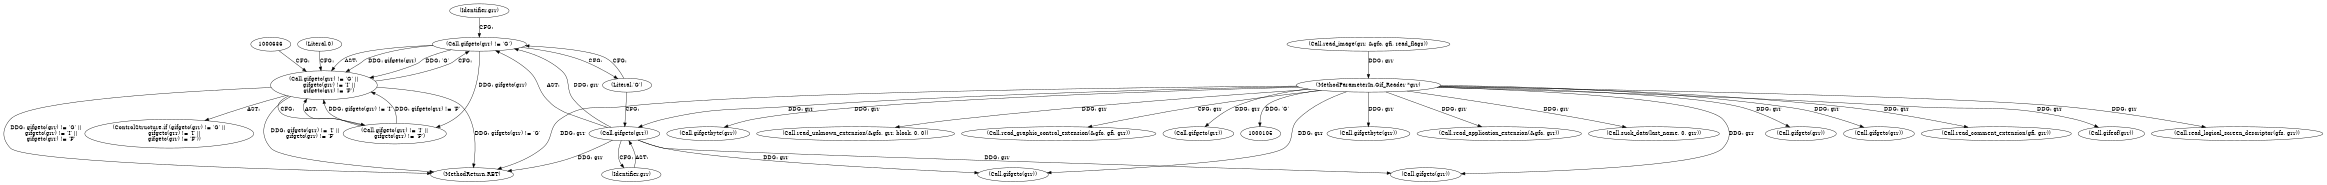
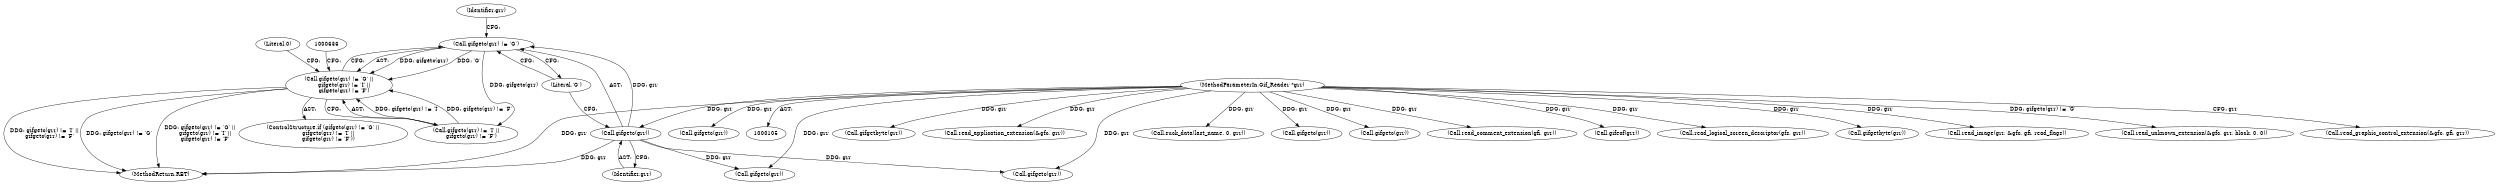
edge "(Call,read_image(grr, &gfc, gfi, read_flags))" -> "(MethodParameterIn,Gif_Reader *grr)": reversed
edge "(MethodParameterIn,Gif_Reader *grr)" -> "(Call,read_unknown_extension(&gfc, grr, block, 0, 0))": label "DDG: grr" -> "DDG: gifgetc(grr) != 'G'"
edge "(MethodParameterIn,Gif_Reader *grr)" -> "1000105": label "DDG: 'G'" -> "AST: "
